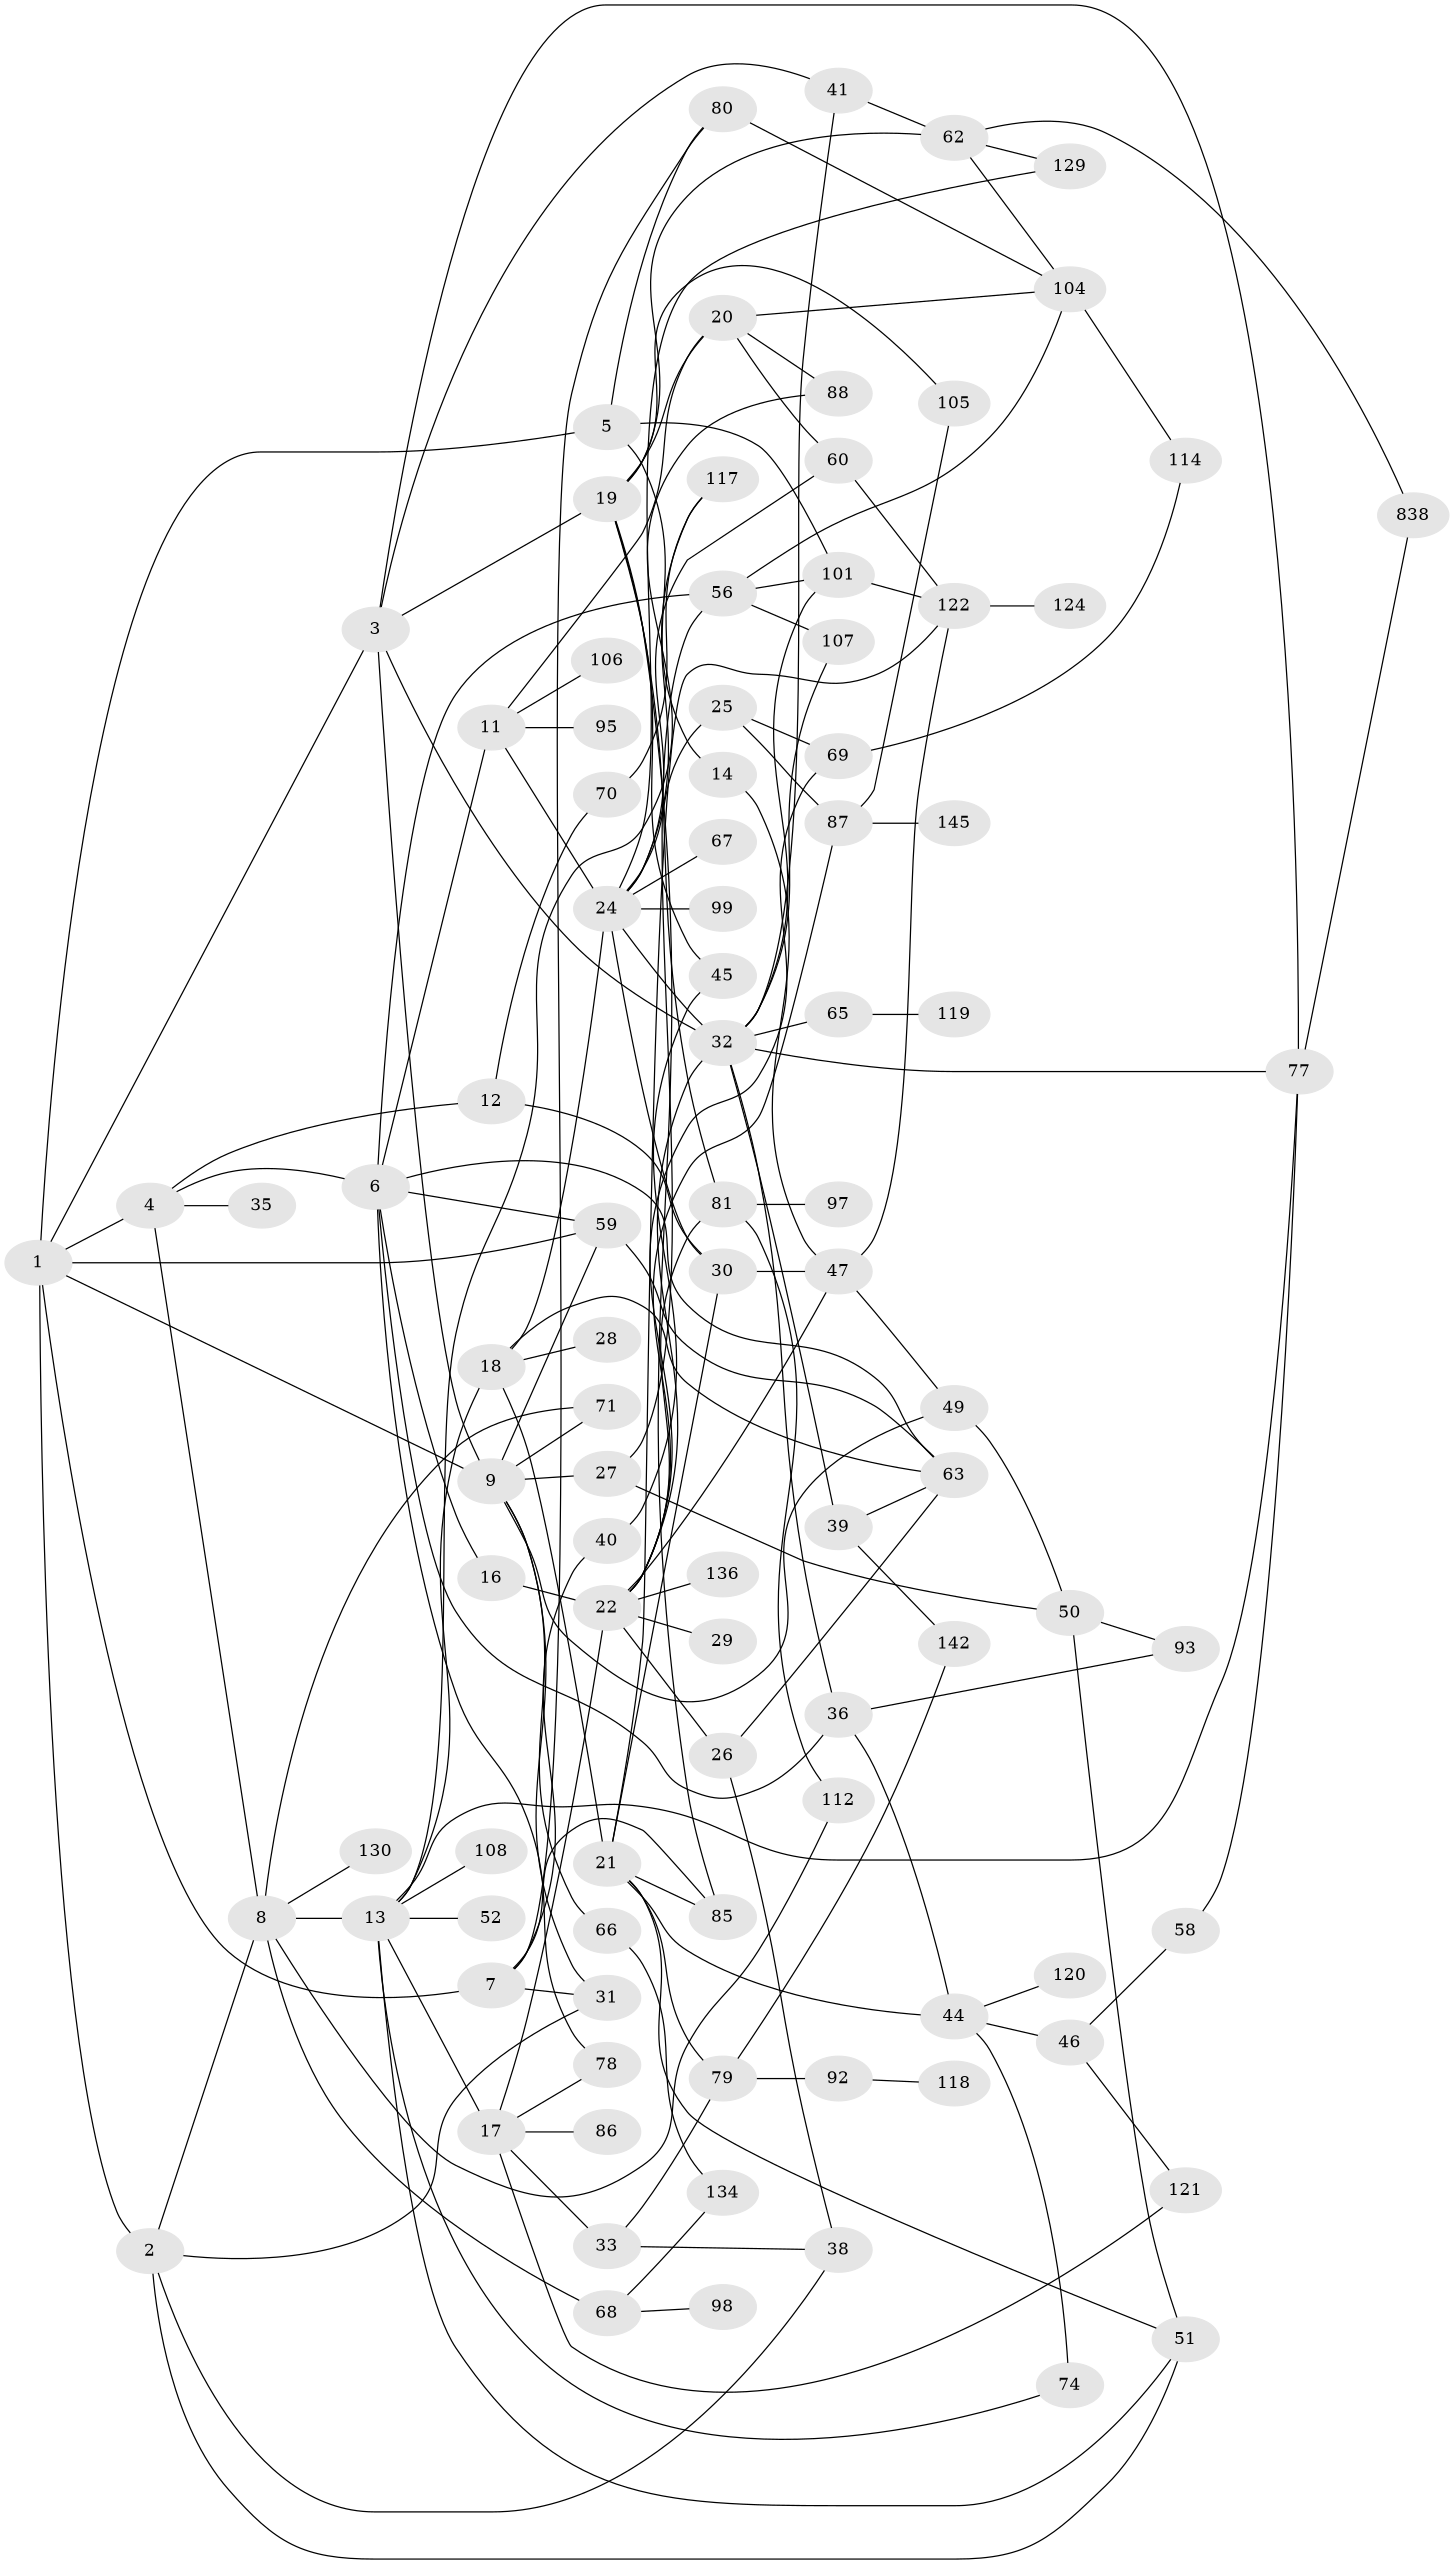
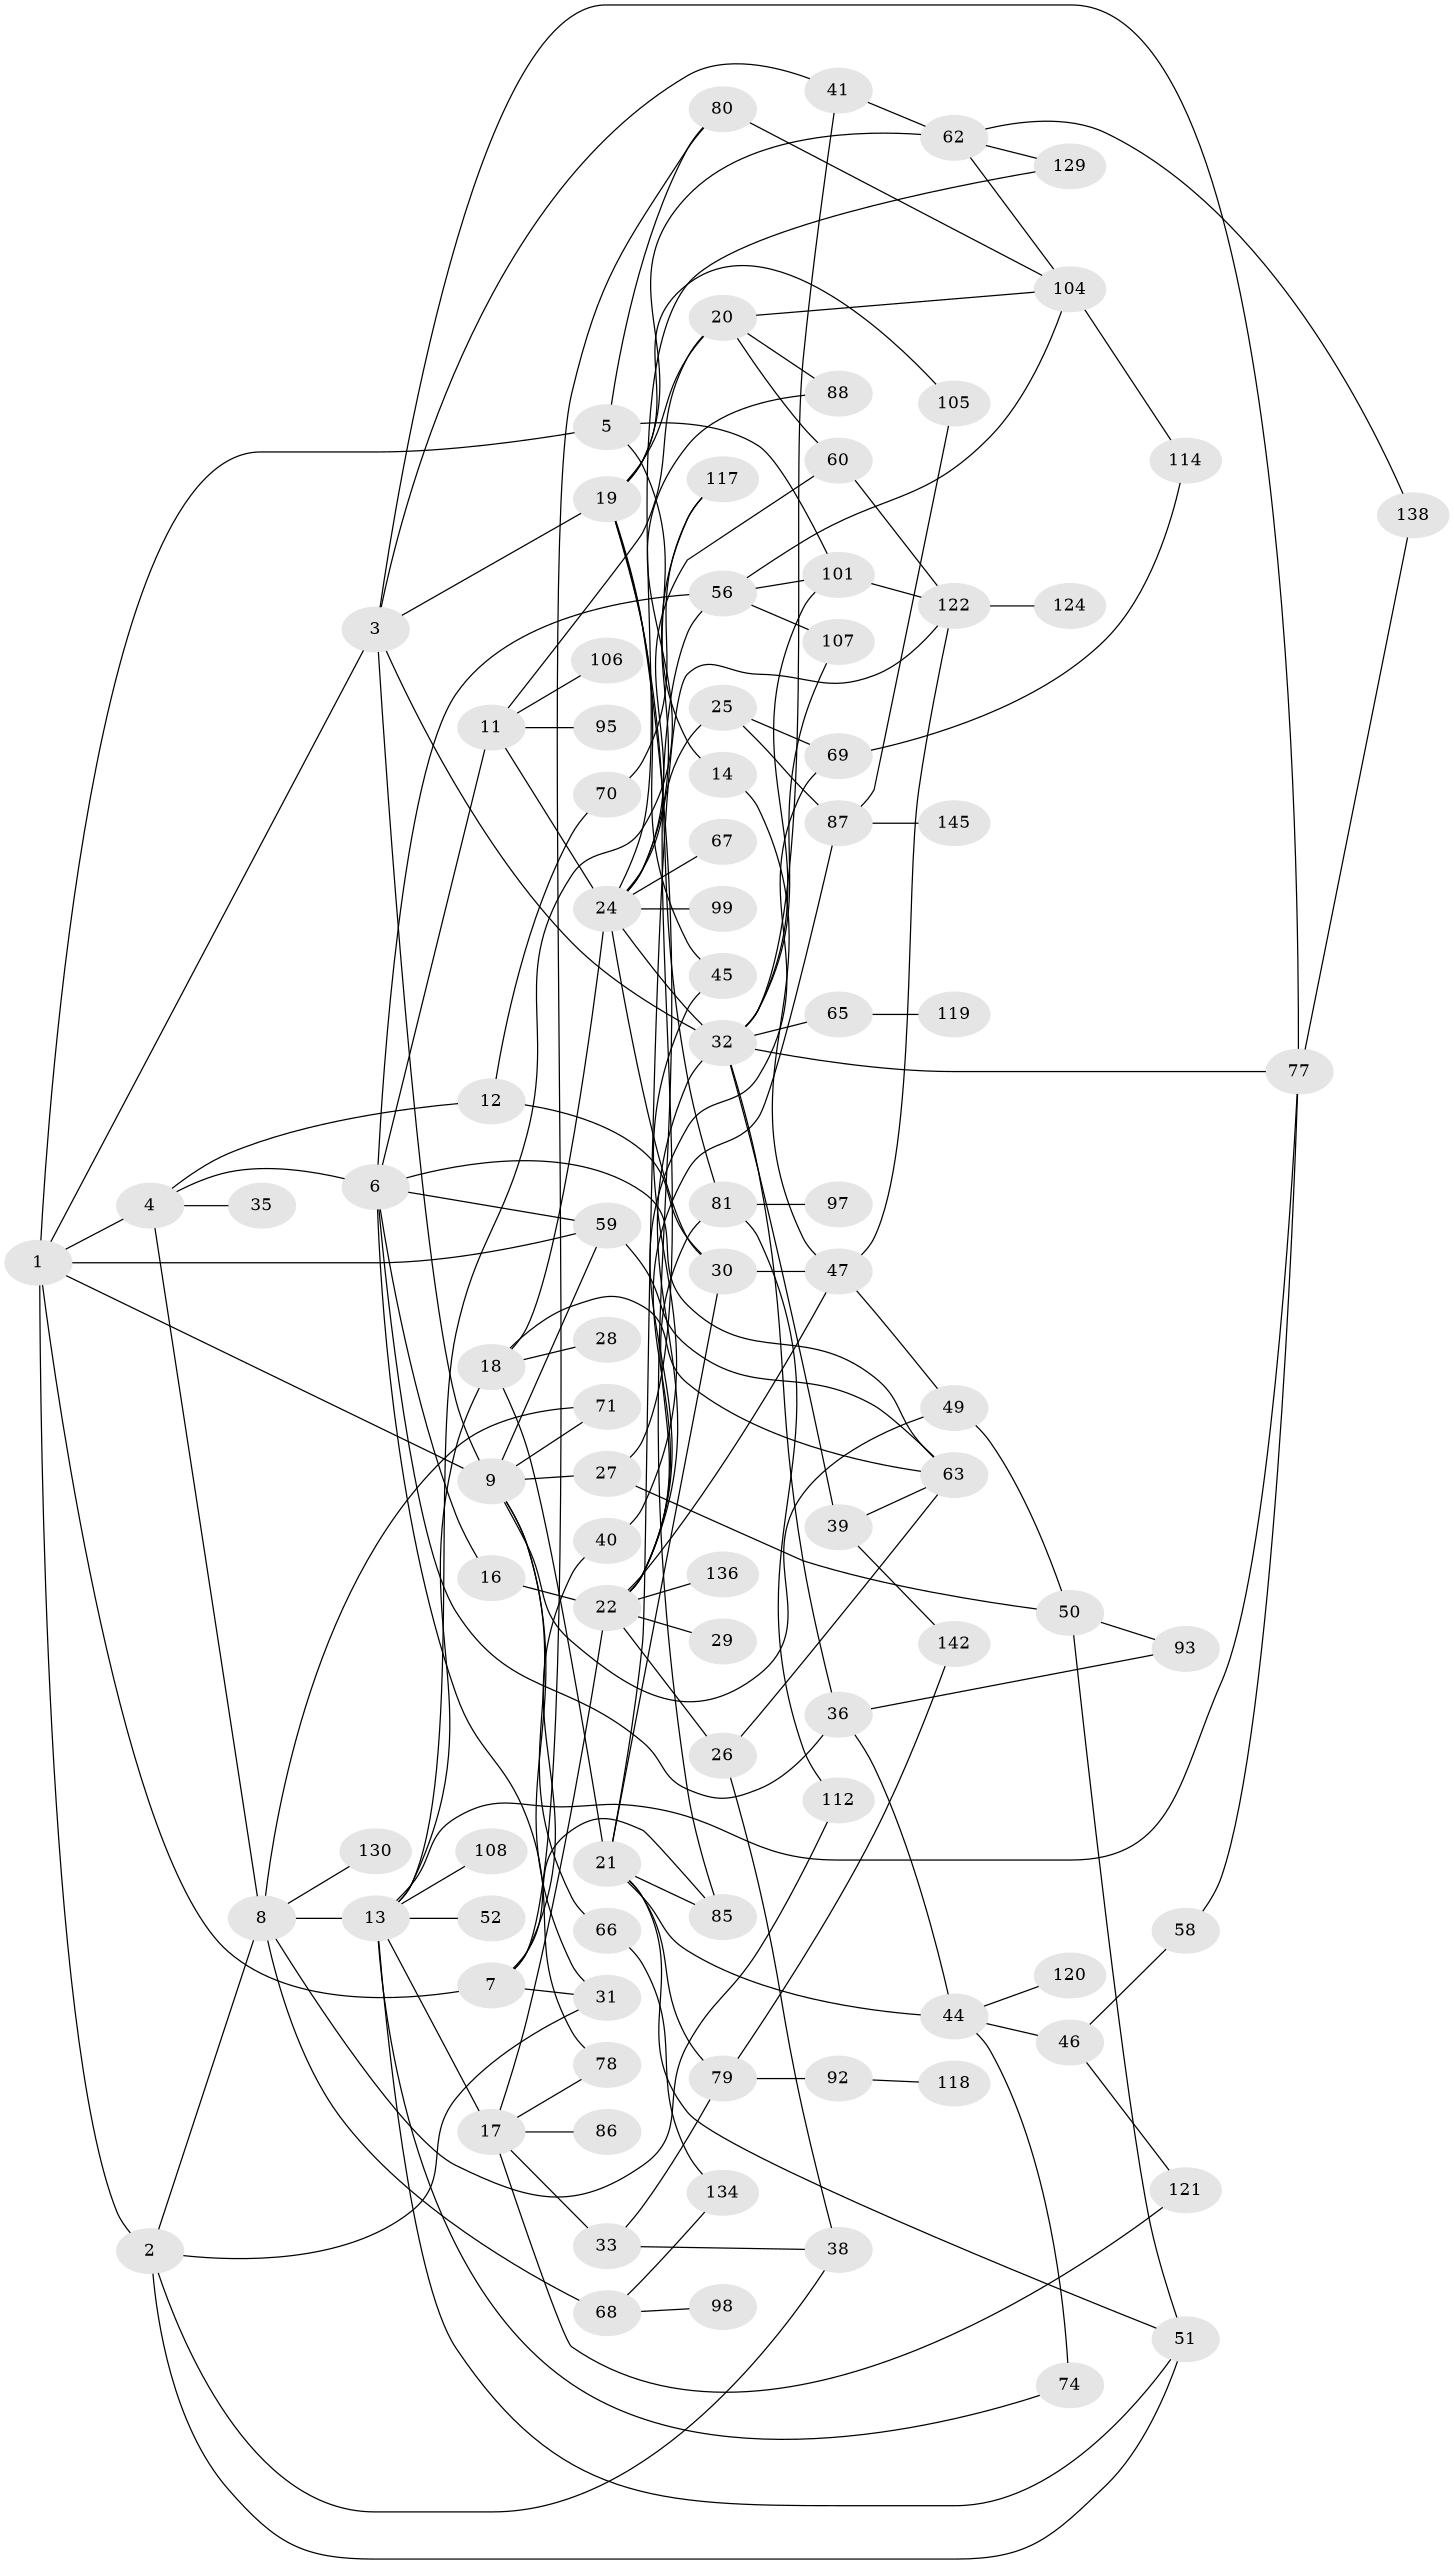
node "838": label "838" -> "138"
